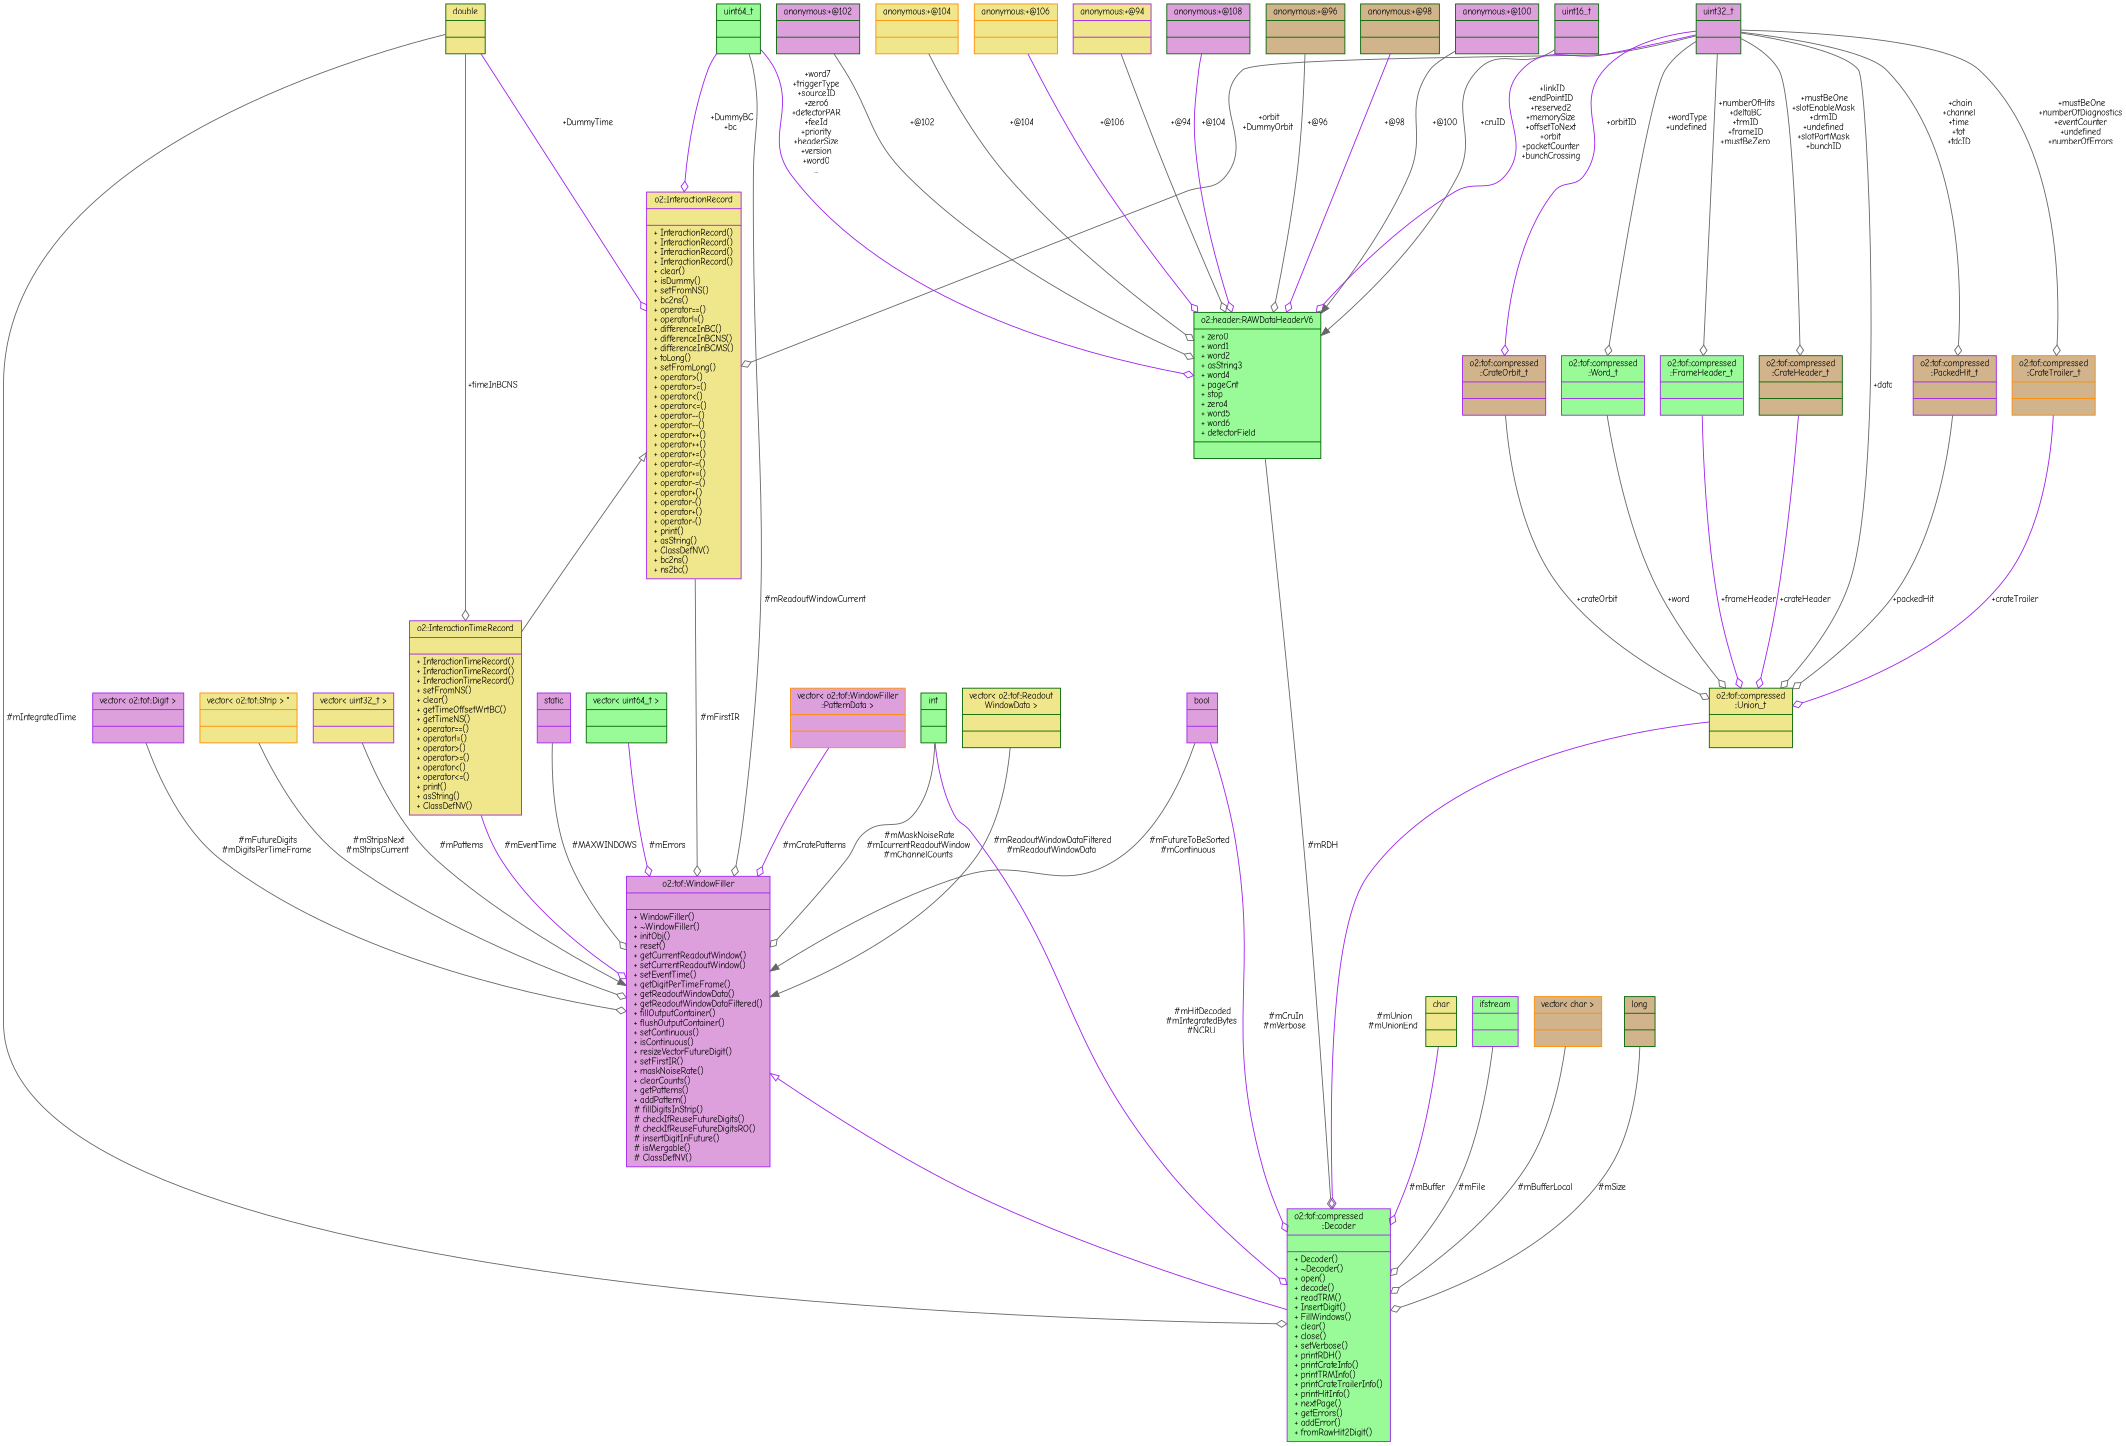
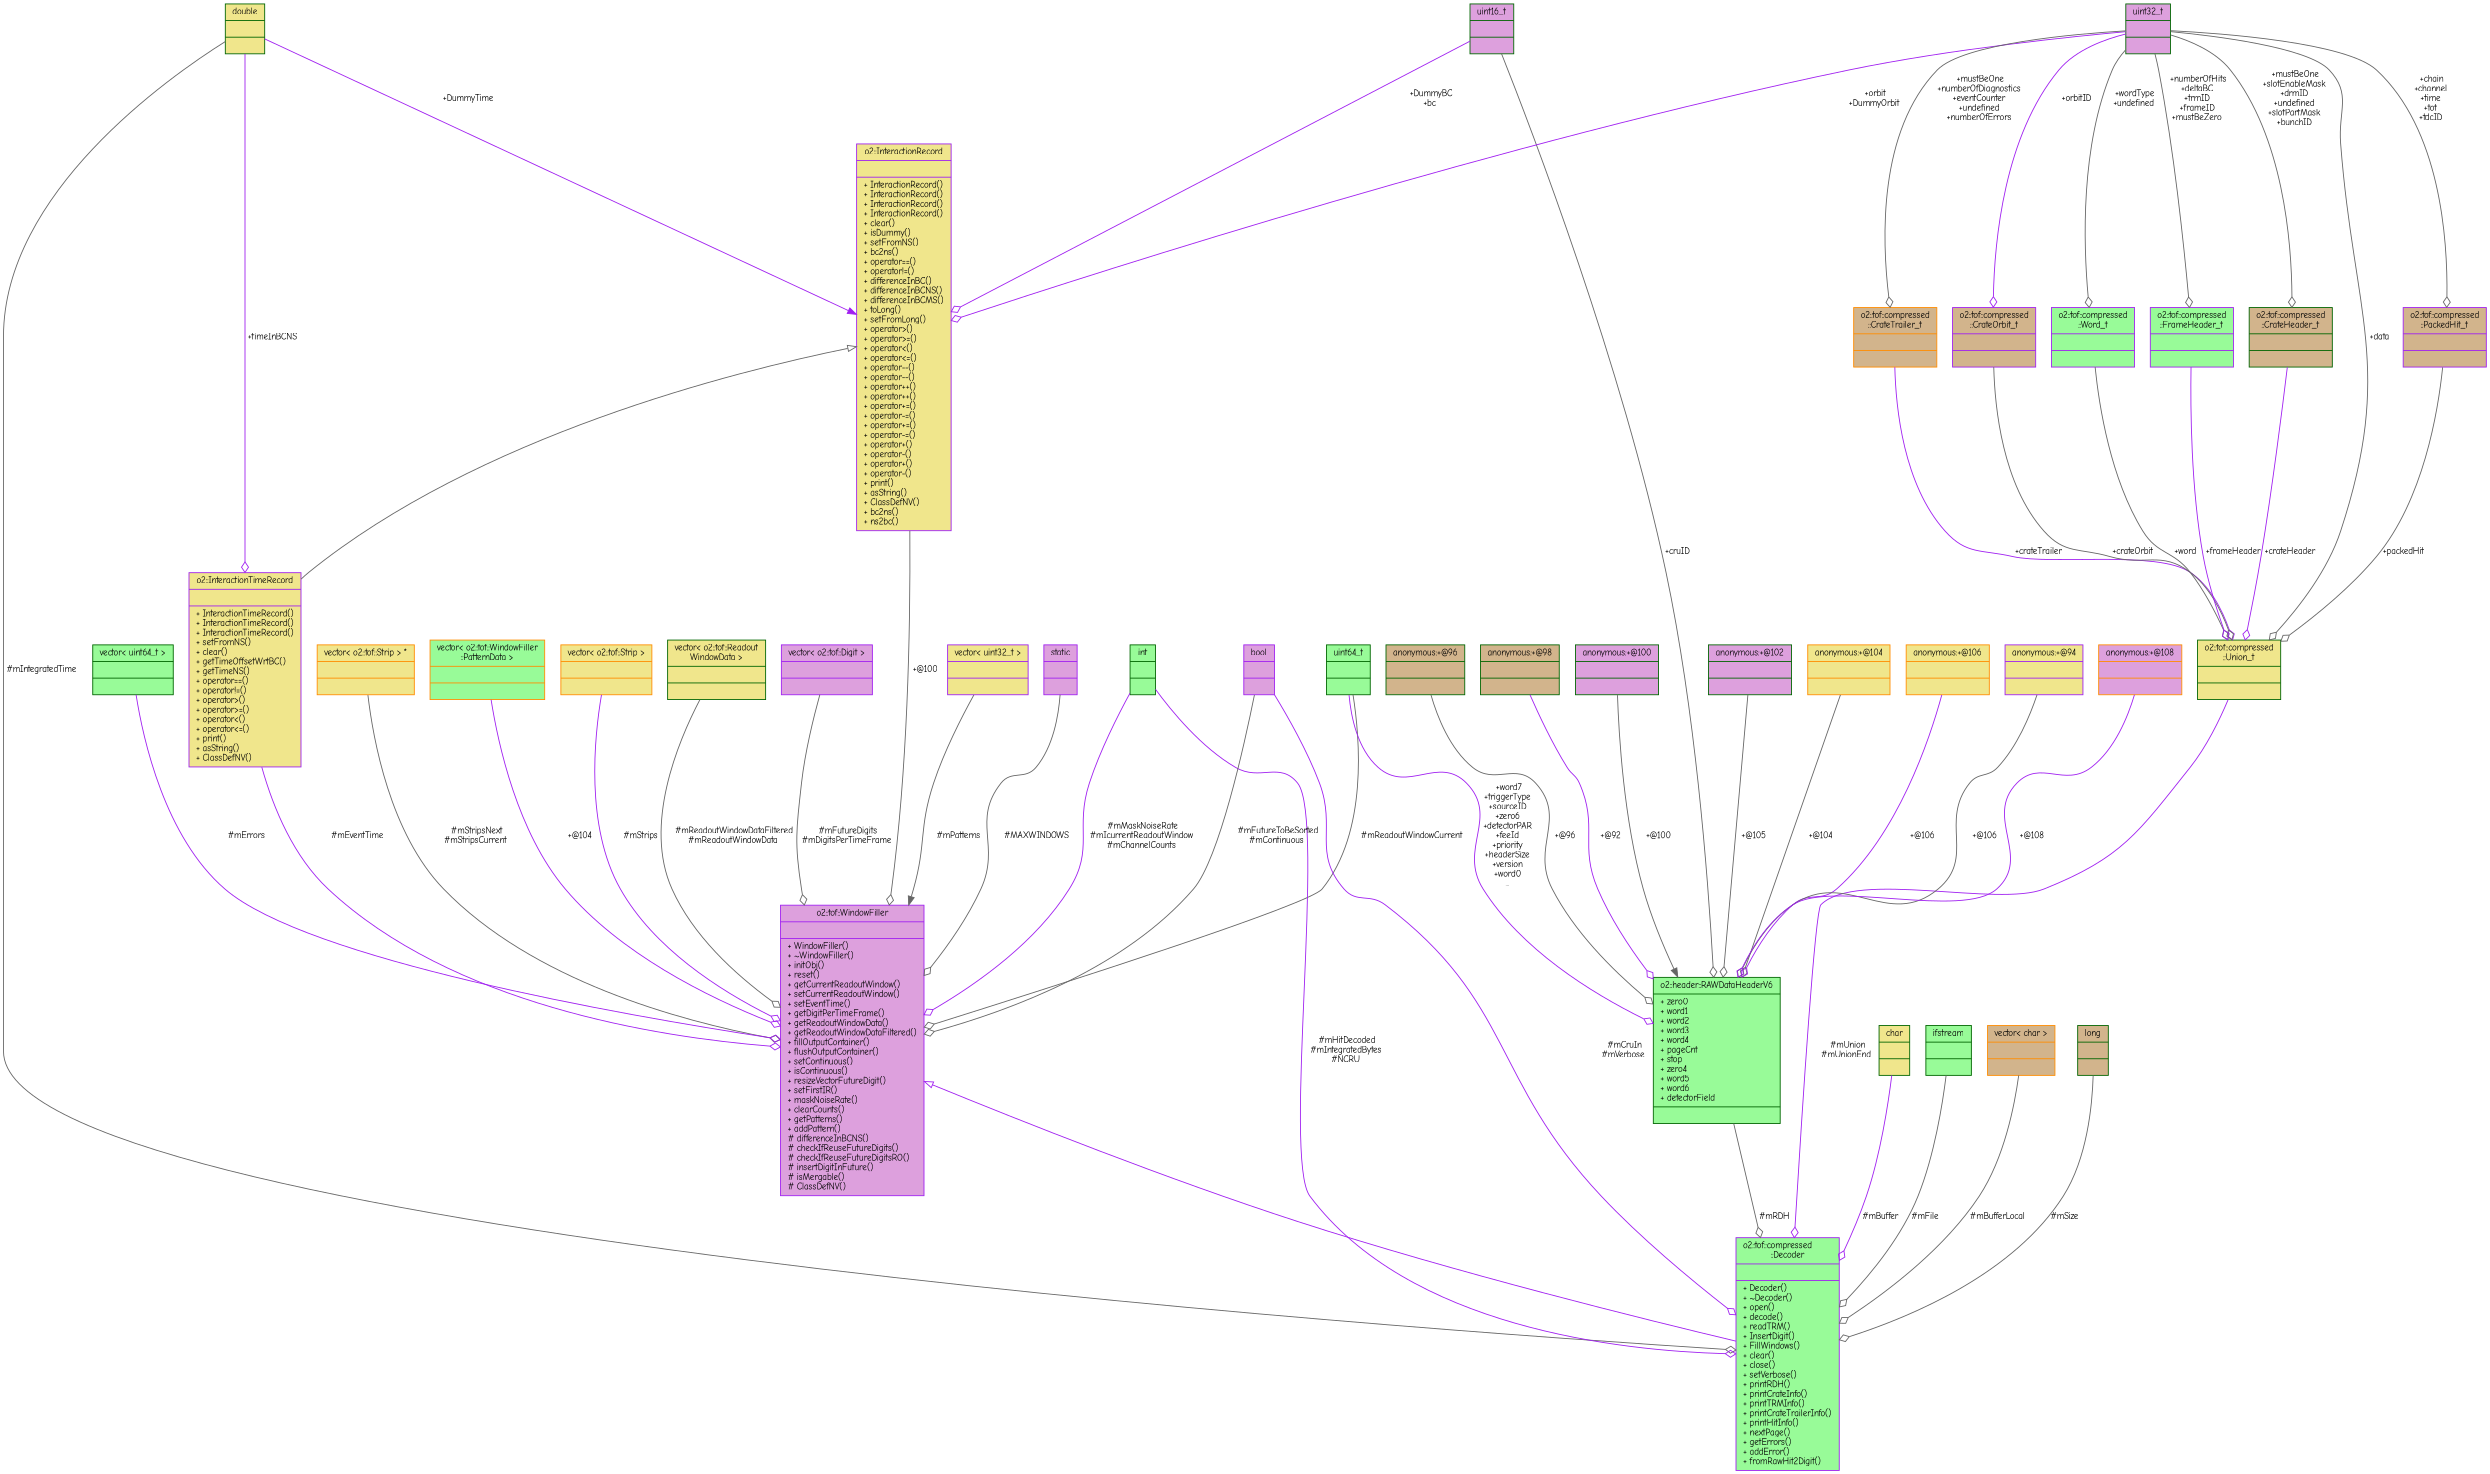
node "anonymous:+@108": color darkgreen -> darkorange
edge "uint64_t" -> "o2::InteractionRecord": now "uint16_t" -> "o2::InteractionRecord"
edge "anonymous:+@102" -> "o2::header::RAWDataHeaderV6": label " +@102" -> " +@105"
edge "anonymous:+@94" -> "o2::header::RAWDataHeaderV6": label " +@94" -> " +@106"
edge "anonymous:+@108" -> "o2::header::RAWDataHeaderV6": label " +@104" -> " +@108"
edge "anonymous:+@98" -> "o2::header::RAWDataHeaderV6": label " +@98" -> " +@92"
edge "uint32_t" -> "o2::header::RAWDataHeaderV6": removed, label "+linkID +endPointID +reserved2 +memorySize +offsetToNext +orbit +packetCounter +bunchCrossing"
edge "uint32_t" -> "o2::InteractionRecord": color gray40 -> purple
edge "double" -> "o2::InteractionRecord": arrowhead odiamond -> normal
edge "uint16_t" -> "o2::header::RAWDataHeaderV6": arrowhead normal -> odiamond
edge "double" -> "o2::InteractionTimeRecord": color gray40 -> purple
node "o2::header::RAWDataHeaderV6": text "+ asString3" -> "+ word3"
node "vector< o2::tof::Strip >": added
edge "o2::InteractionRecord" -> "o2::tof::WindowFiller": label " #mFirstIR" -> " +@100"
node "vector< o2::tof::WindowFiller": fillcolor plum -> palegreen
edge "int" -> "o2::tof::WindowFiller": color gray40 -> purple
edge "vector< o2::tof::WindowFiller" -> "o2::tof::WindowFiller": label " #mCratePatterns" -> " +@104"
edge "bool" -> "o2::tof::WindowFiller": arrowhead normal -> odiamond
edge "vector< o2::tof::Readout" -> "o2::tof::WindowFiller": arrowhead normal -> odiamond
node "ifstream": color purple -> darkgreen
node "o2::tof::WindowFiller": text "# fillDigitsInStrip()" -> "# differenceInBCNS()"
